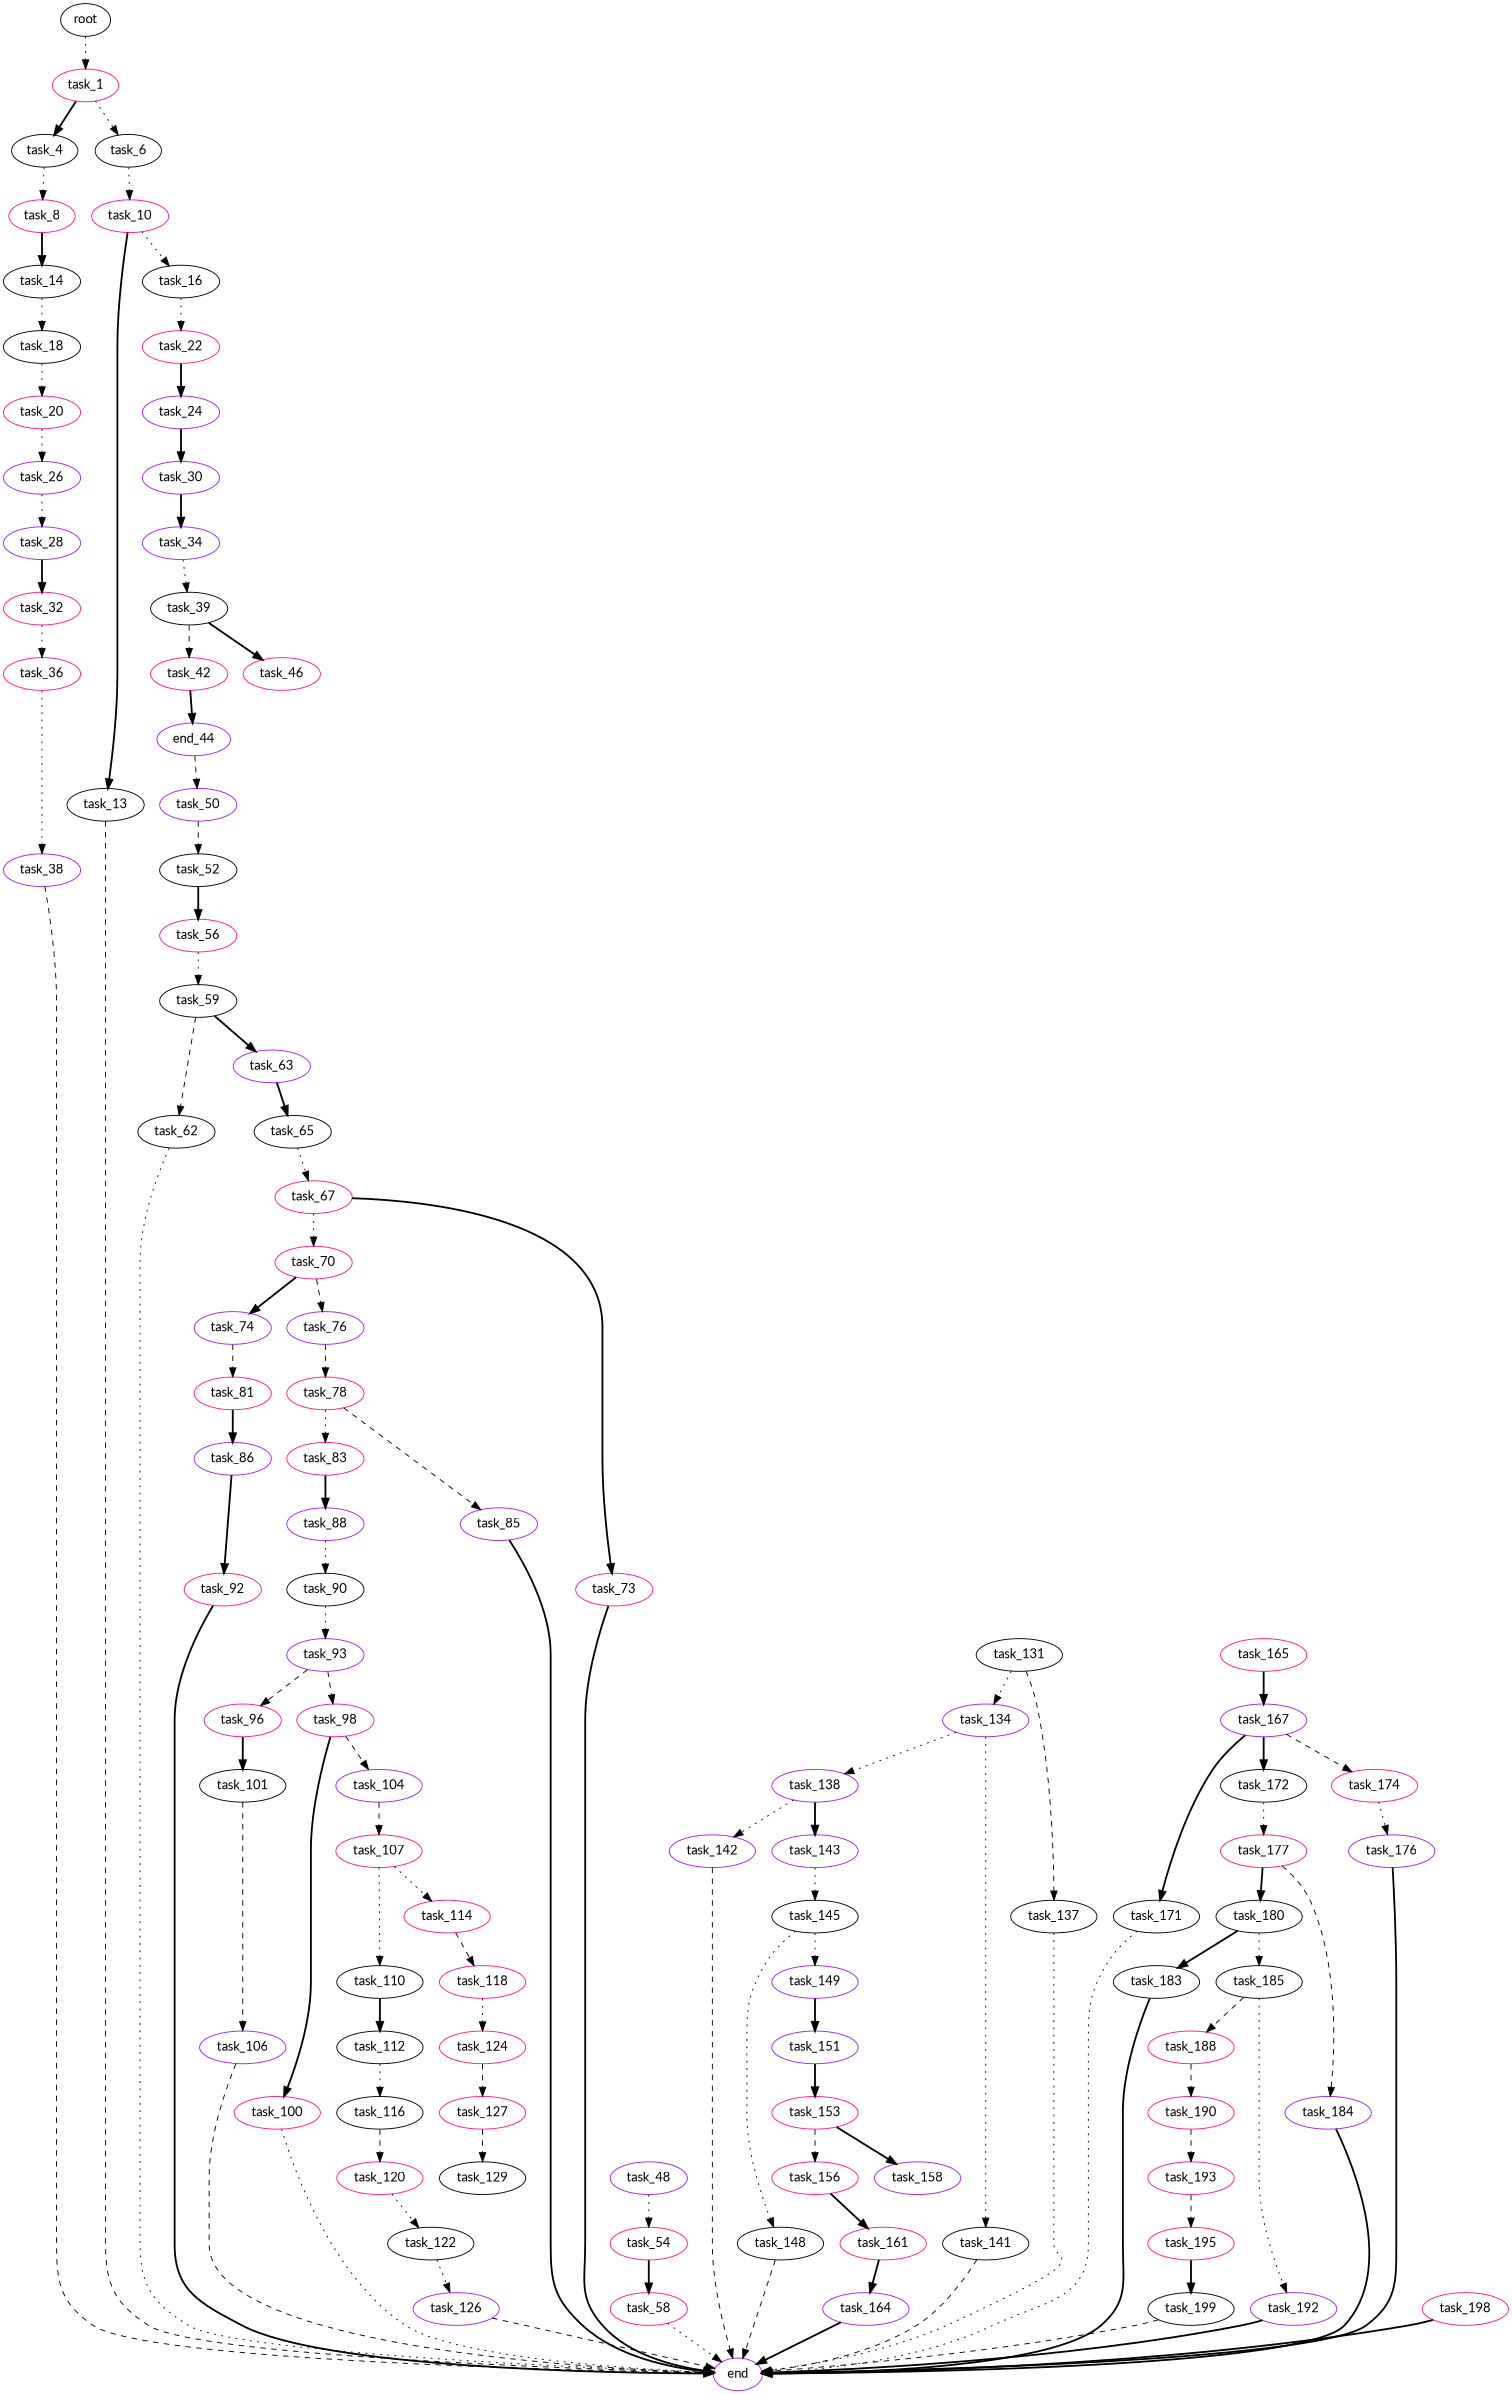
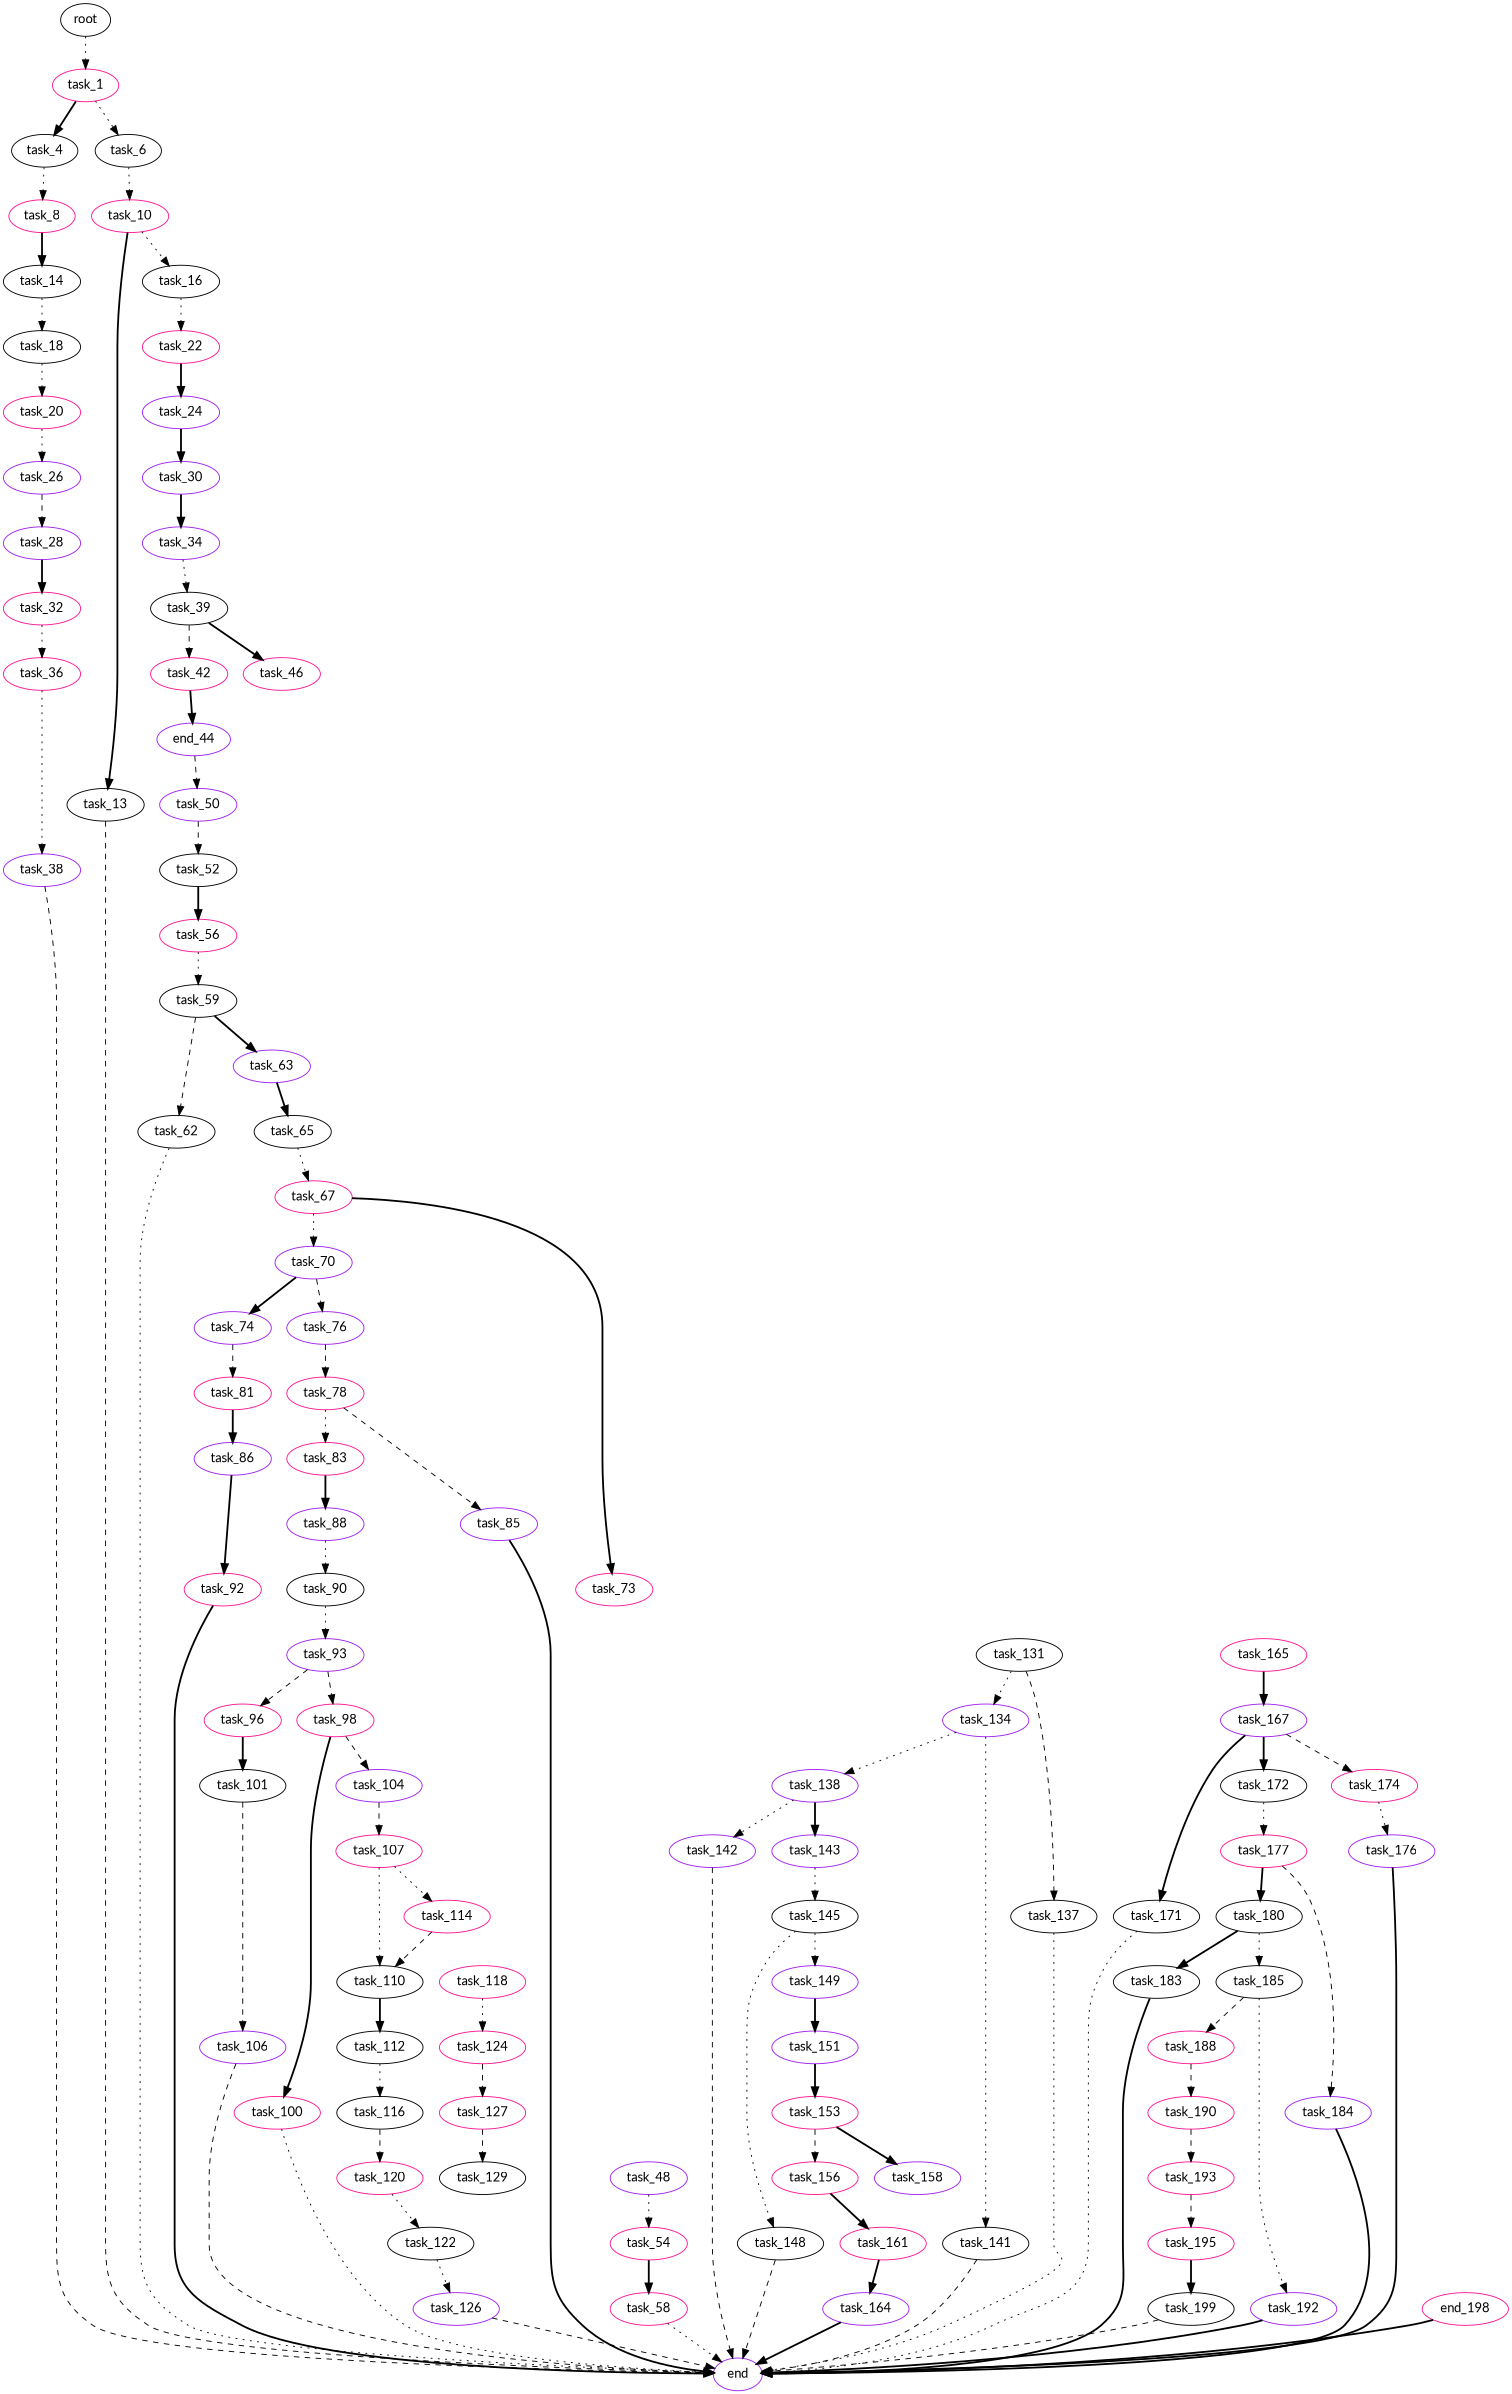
edge "task_26" -> "task_28": style dotted -> dashed
node "task_70": color deeppink -> purple
edge "task_114" -> "task_118": now "task_114" -> "task_110"
edge "task_73" -> "end": removed
node "task_198": label "task_198" -> "end_198"
